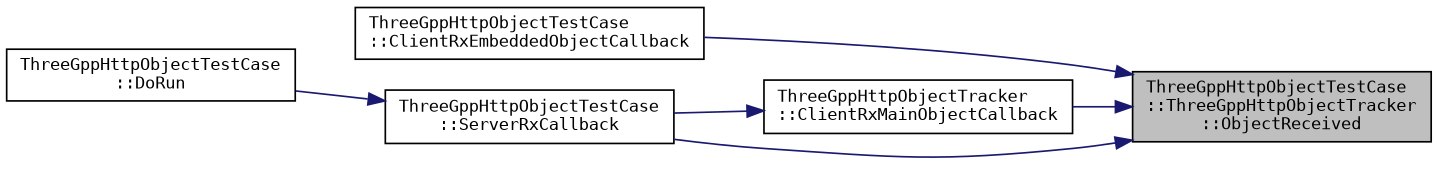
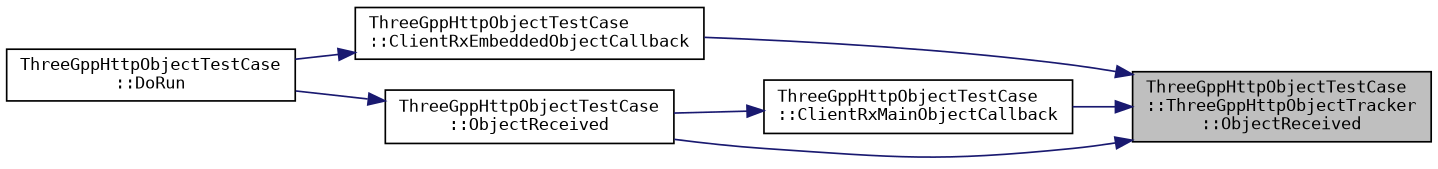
edge "ThreeGppHttpObjectTestCase ::DoRun" -> "ThreeGppHttpObjectTestCase ::ClientRxEmbeddedObjectCallback": added
node "ThreeGppHttpObjectTracker ::ClientRxMainObjectCallback": label "ThreeGppHttpObjectTracker ::ClientRxMainObjectCallback" -> "ThreeGppHttpObjectTestCase ::ClientRxMainObjectCallback"
node "ThreeGppHttpObjectTestCase ::ServerRxCallback": label "ThreeGppHttpObjectTestCase ::ServerRxCallback" -> "ThreeGppHttpObjectTestCase ::ObjectReceived"
